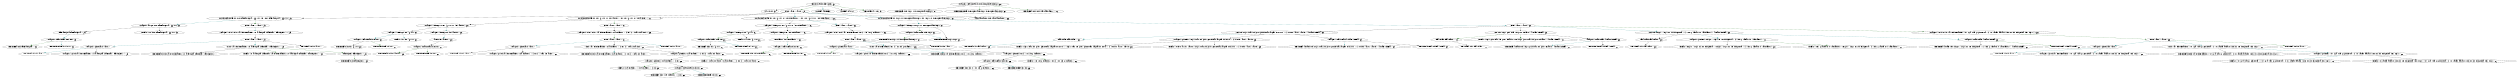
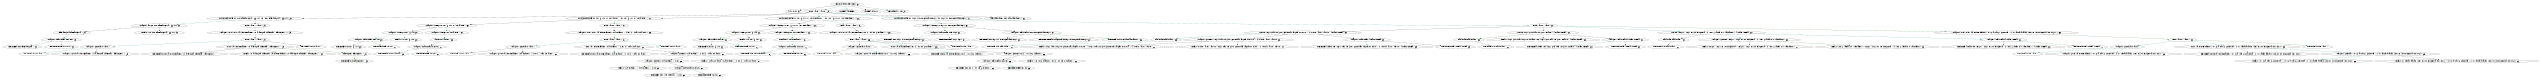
edge "(<operator>.logicalAnd,spawn && incompatibleWithSpawn)" -> "(FIELD_IDENTIFIER,spawn,spawn)": now "(<operator>.logicalAnd,spawn && incompatibleWithSpawn)" -> "(<operator>.fieldAccess,this.incompatibleWithSpawn)"
